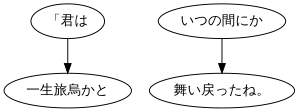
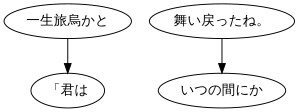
edge "「君は" -> "一生旅烏かと": reversed
edge "いつの間にか" -> "舞い戻ったね。": reversed
